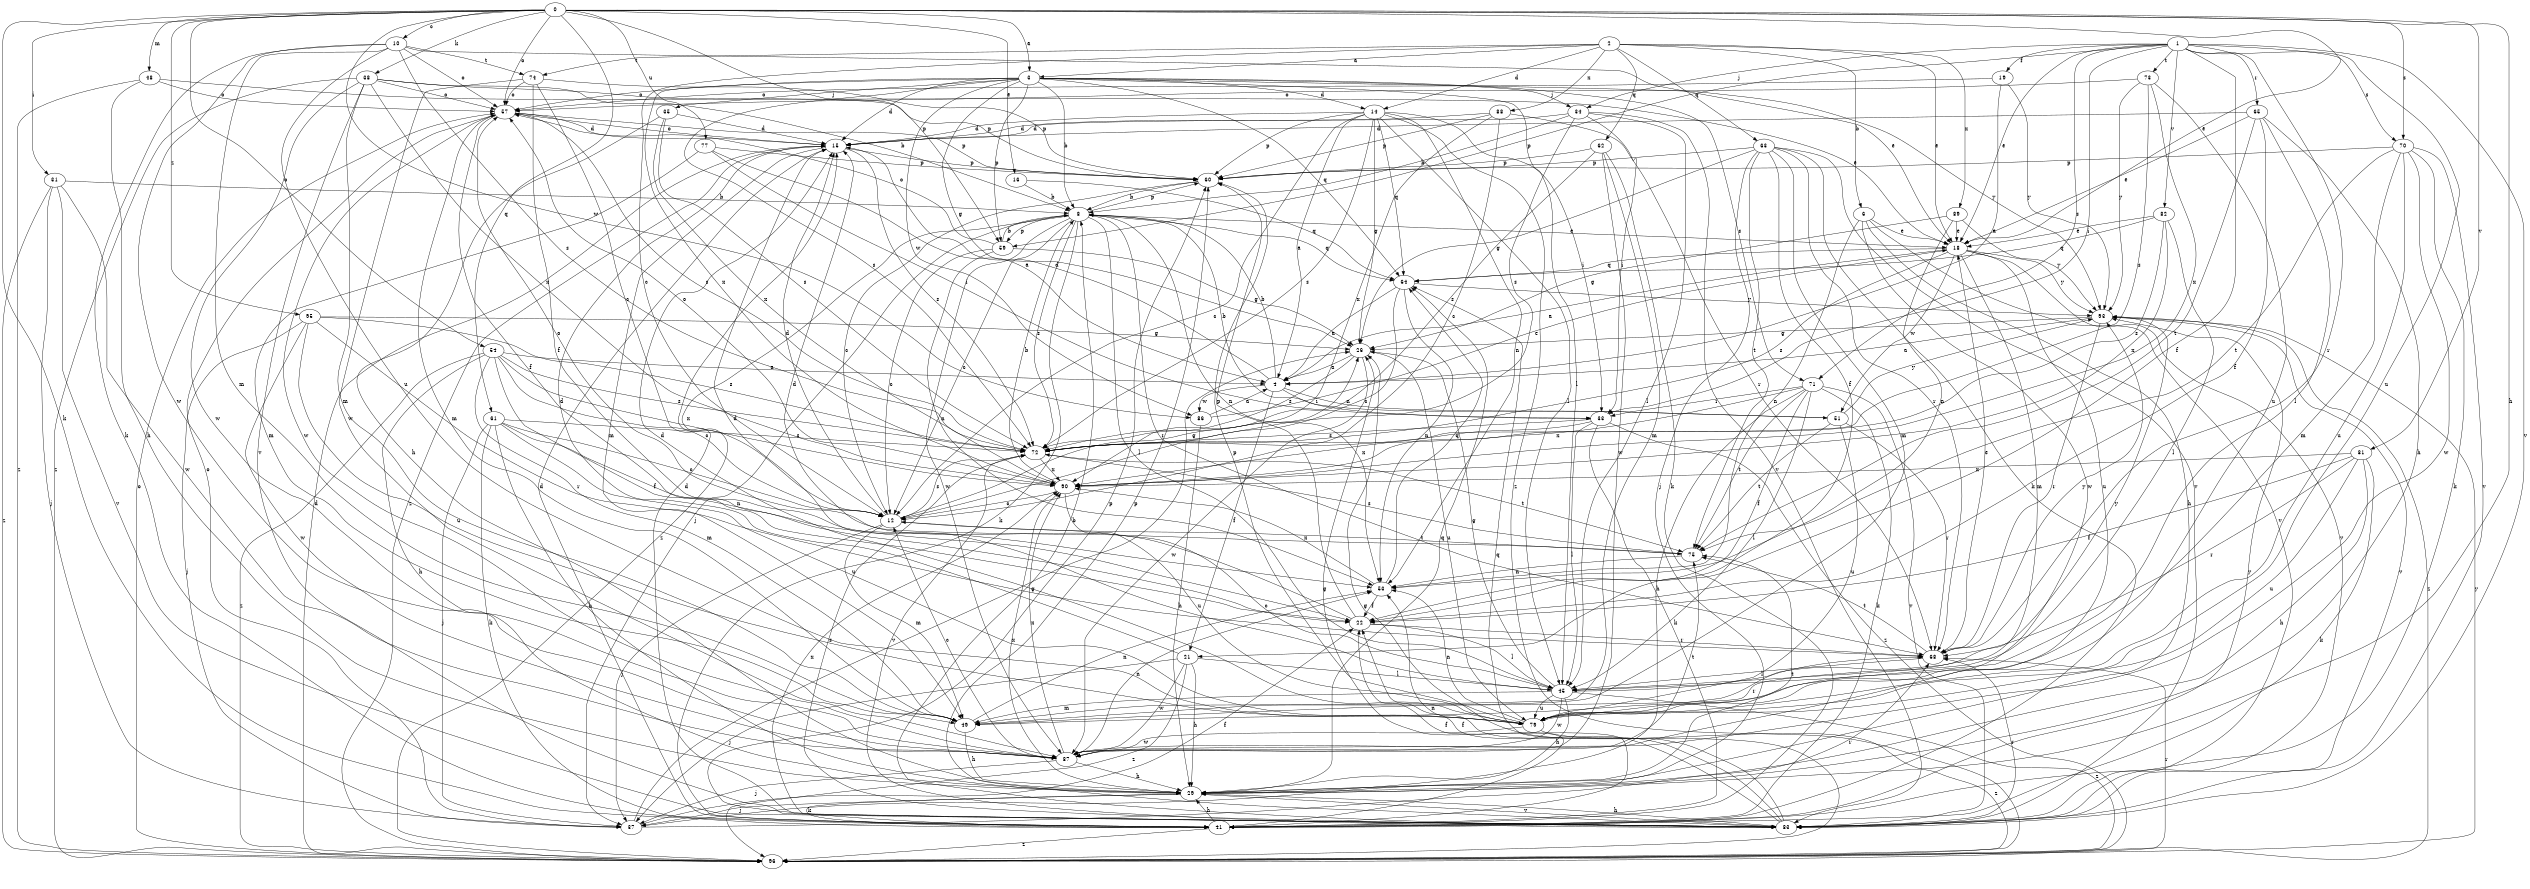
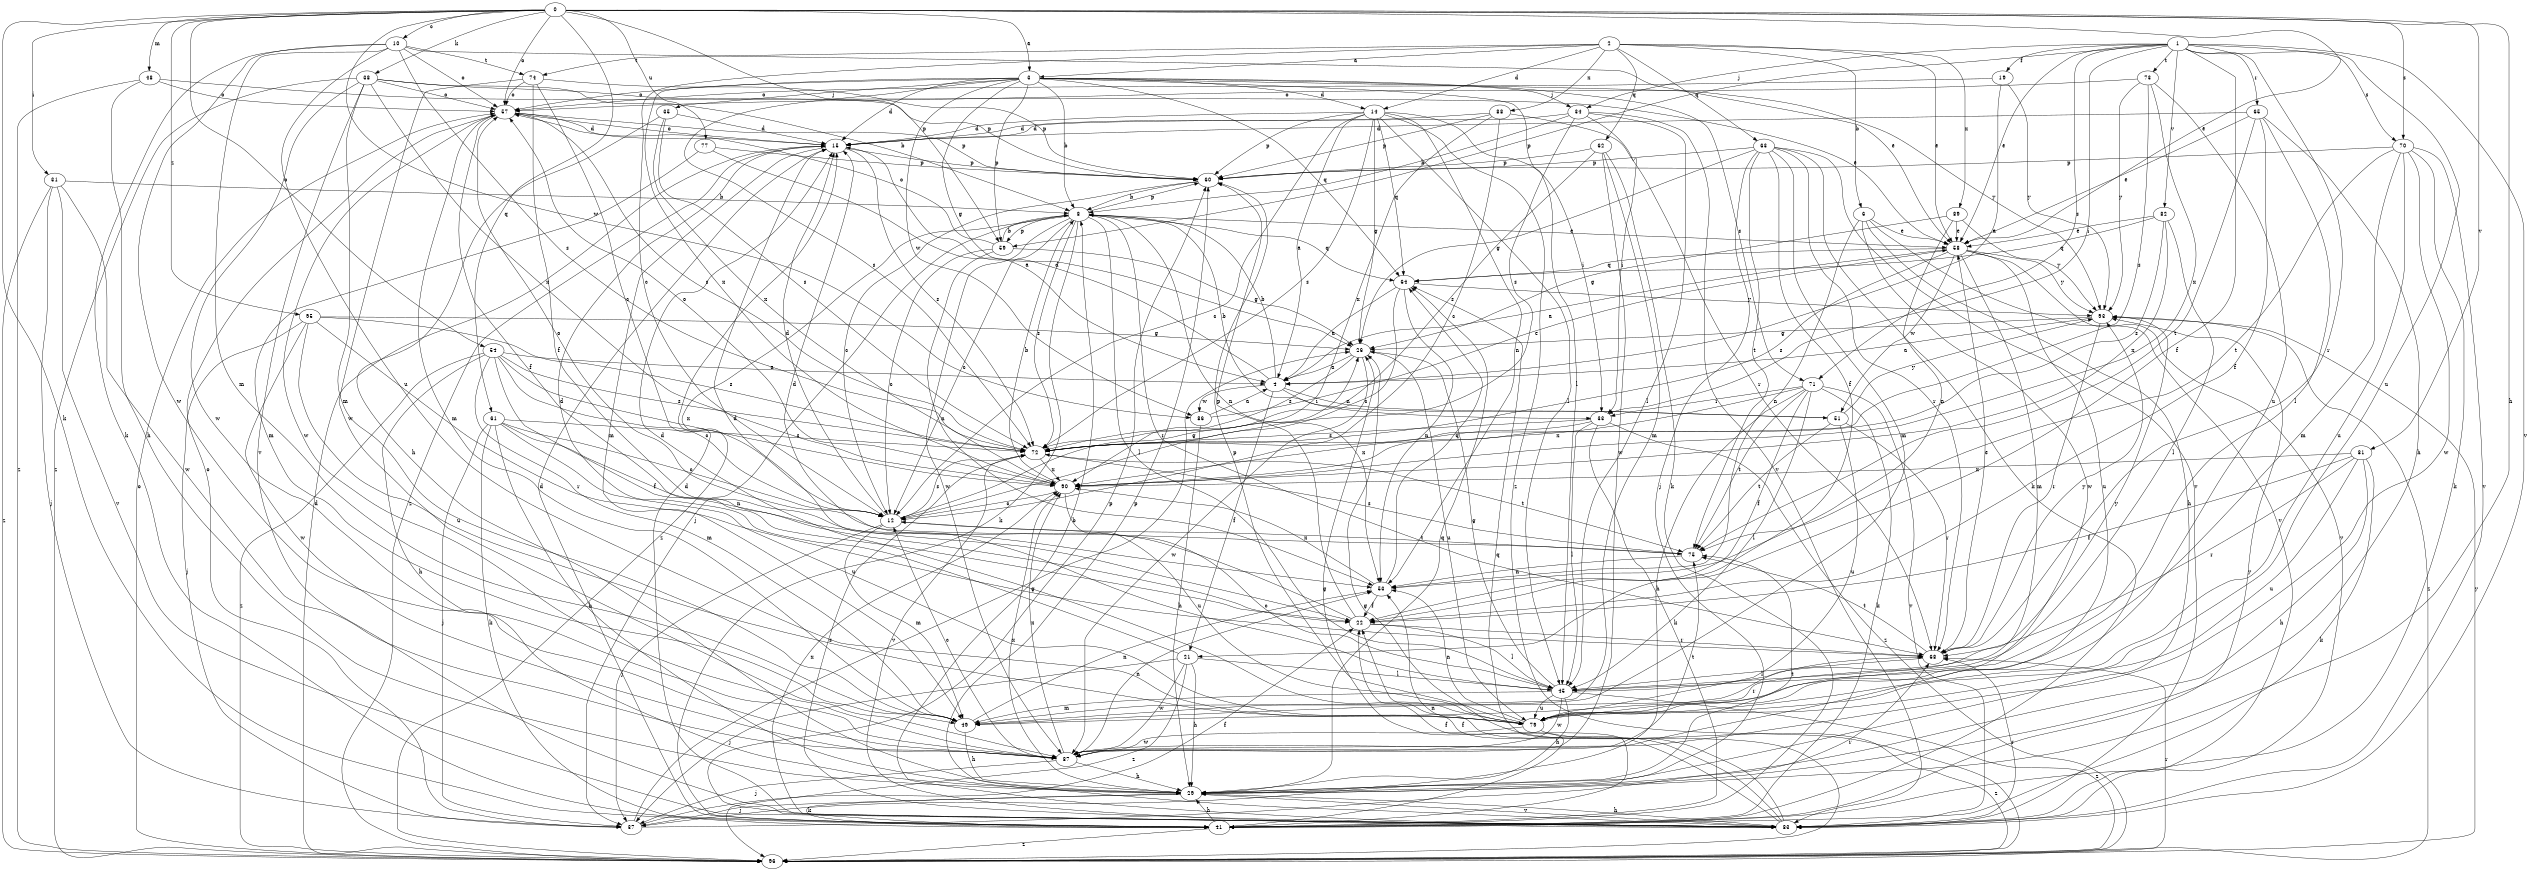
node "16": removed
node "18": label "18" -> "58"
edge "77" -> "33": removed, label "i"
edge "93" -> "83": removed, label "v"
